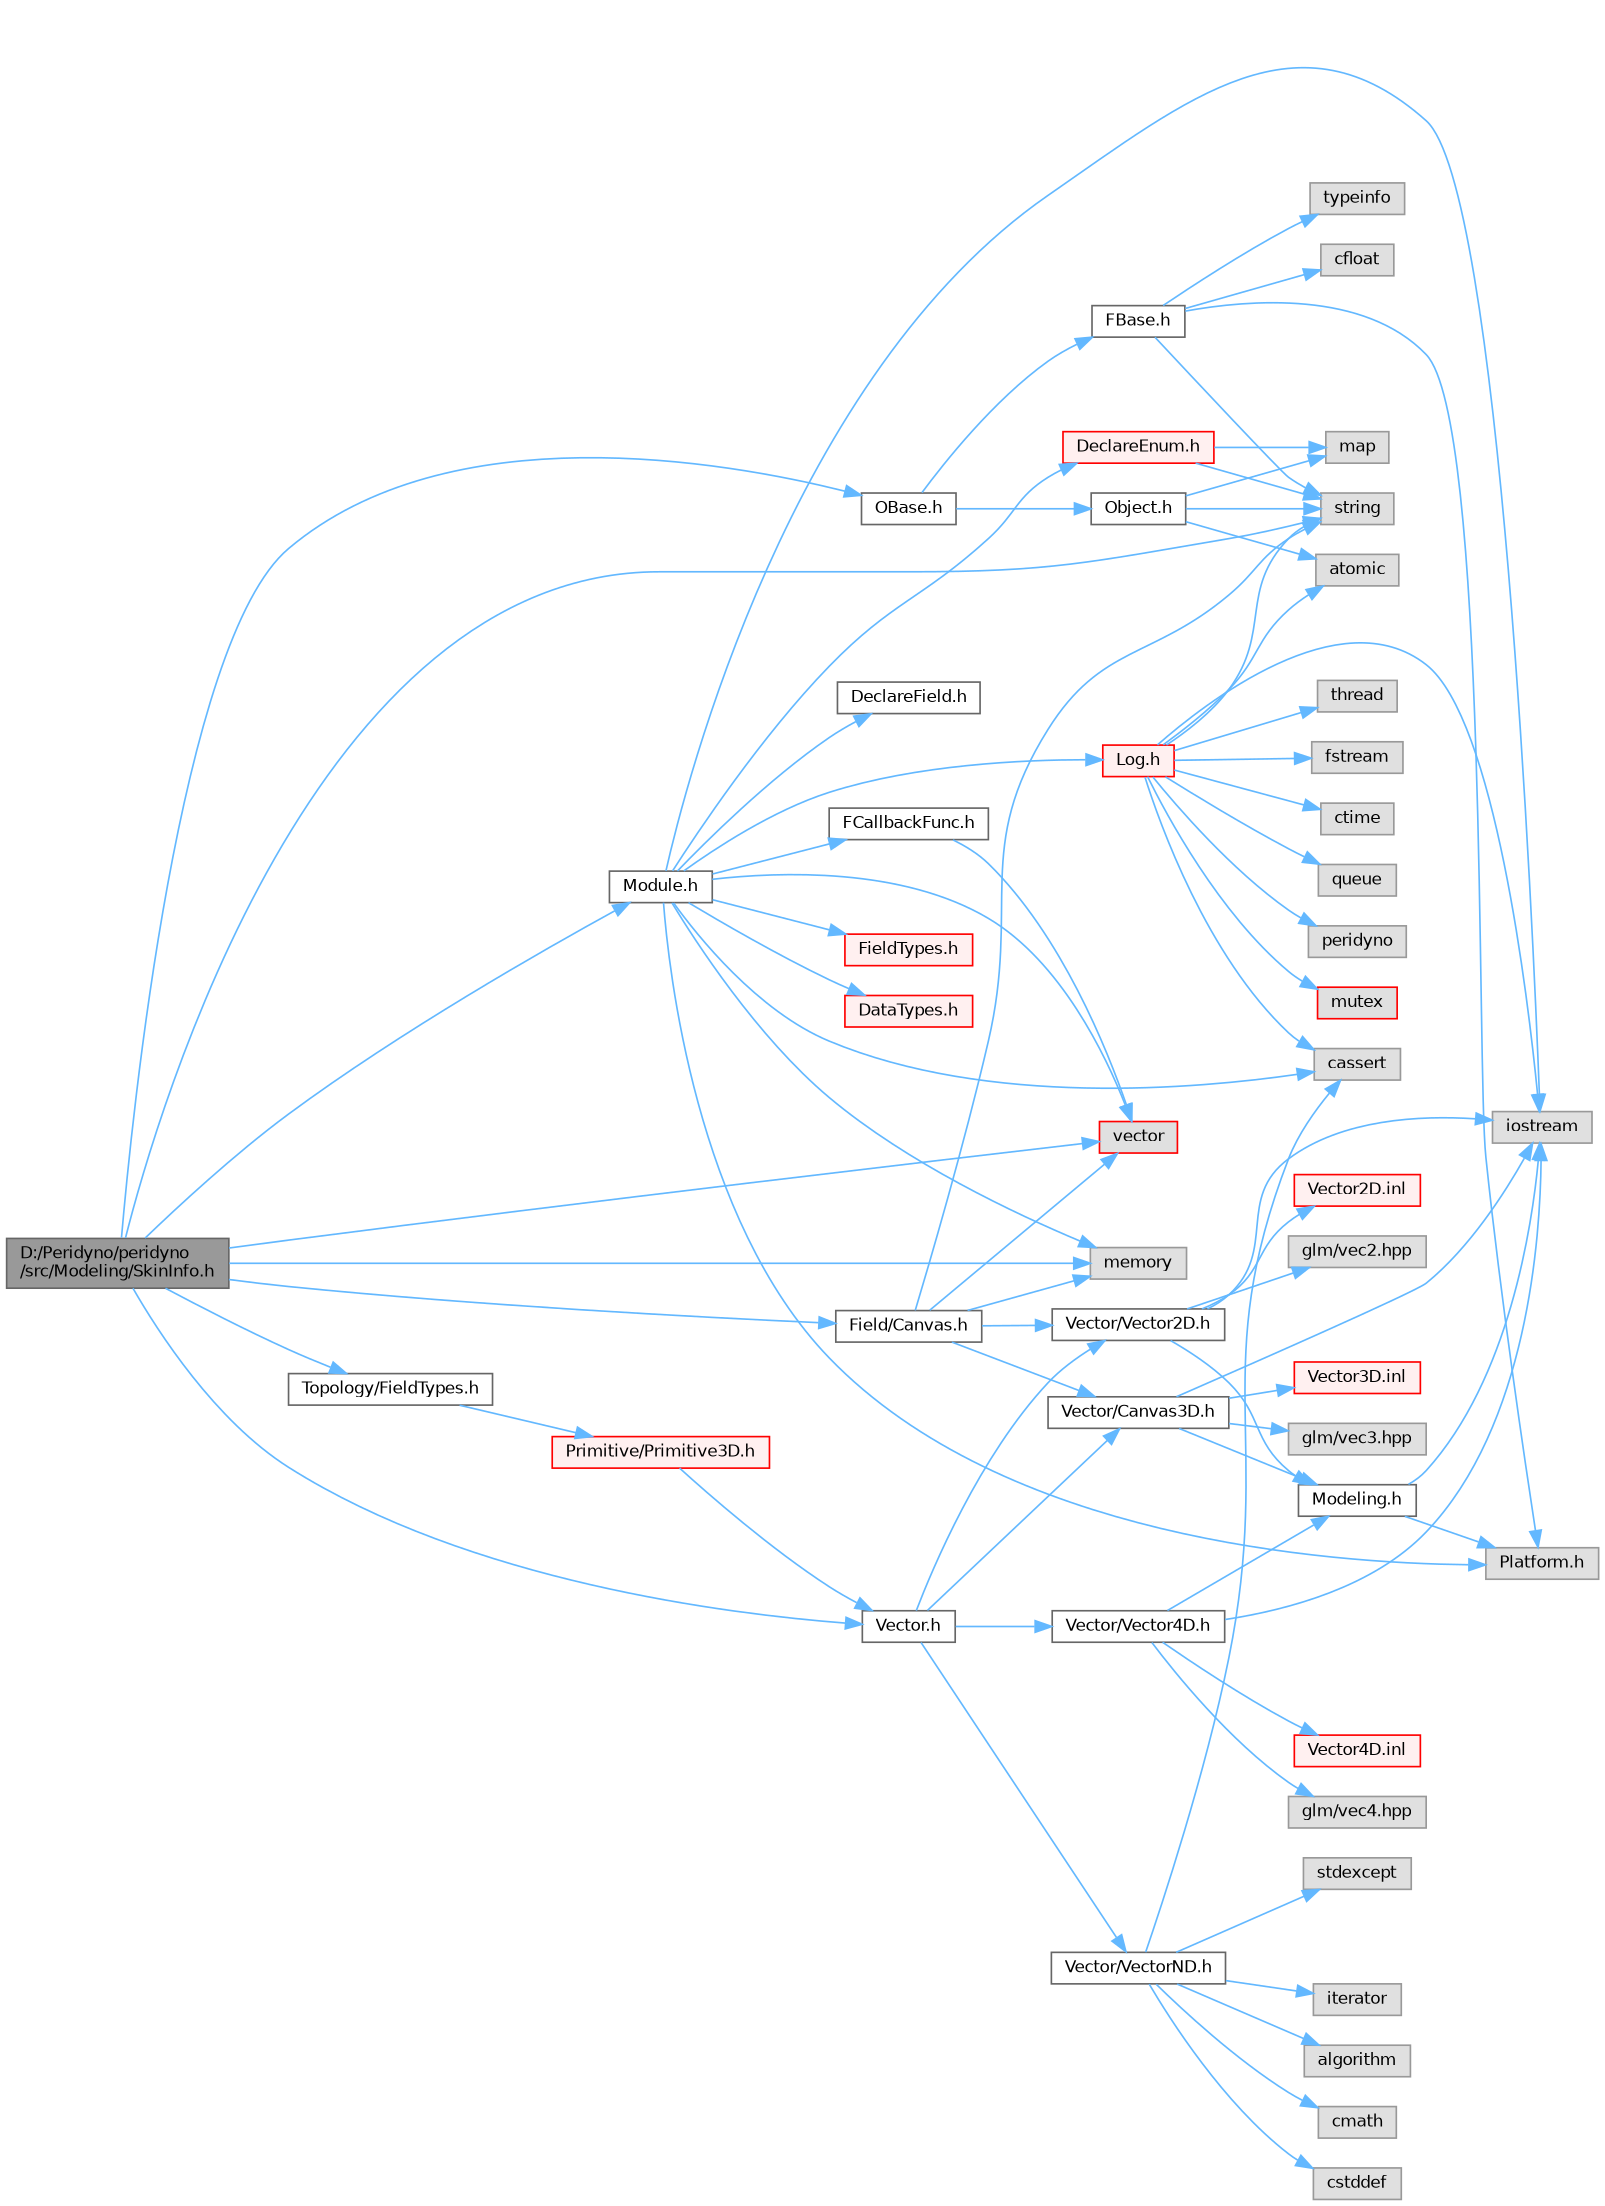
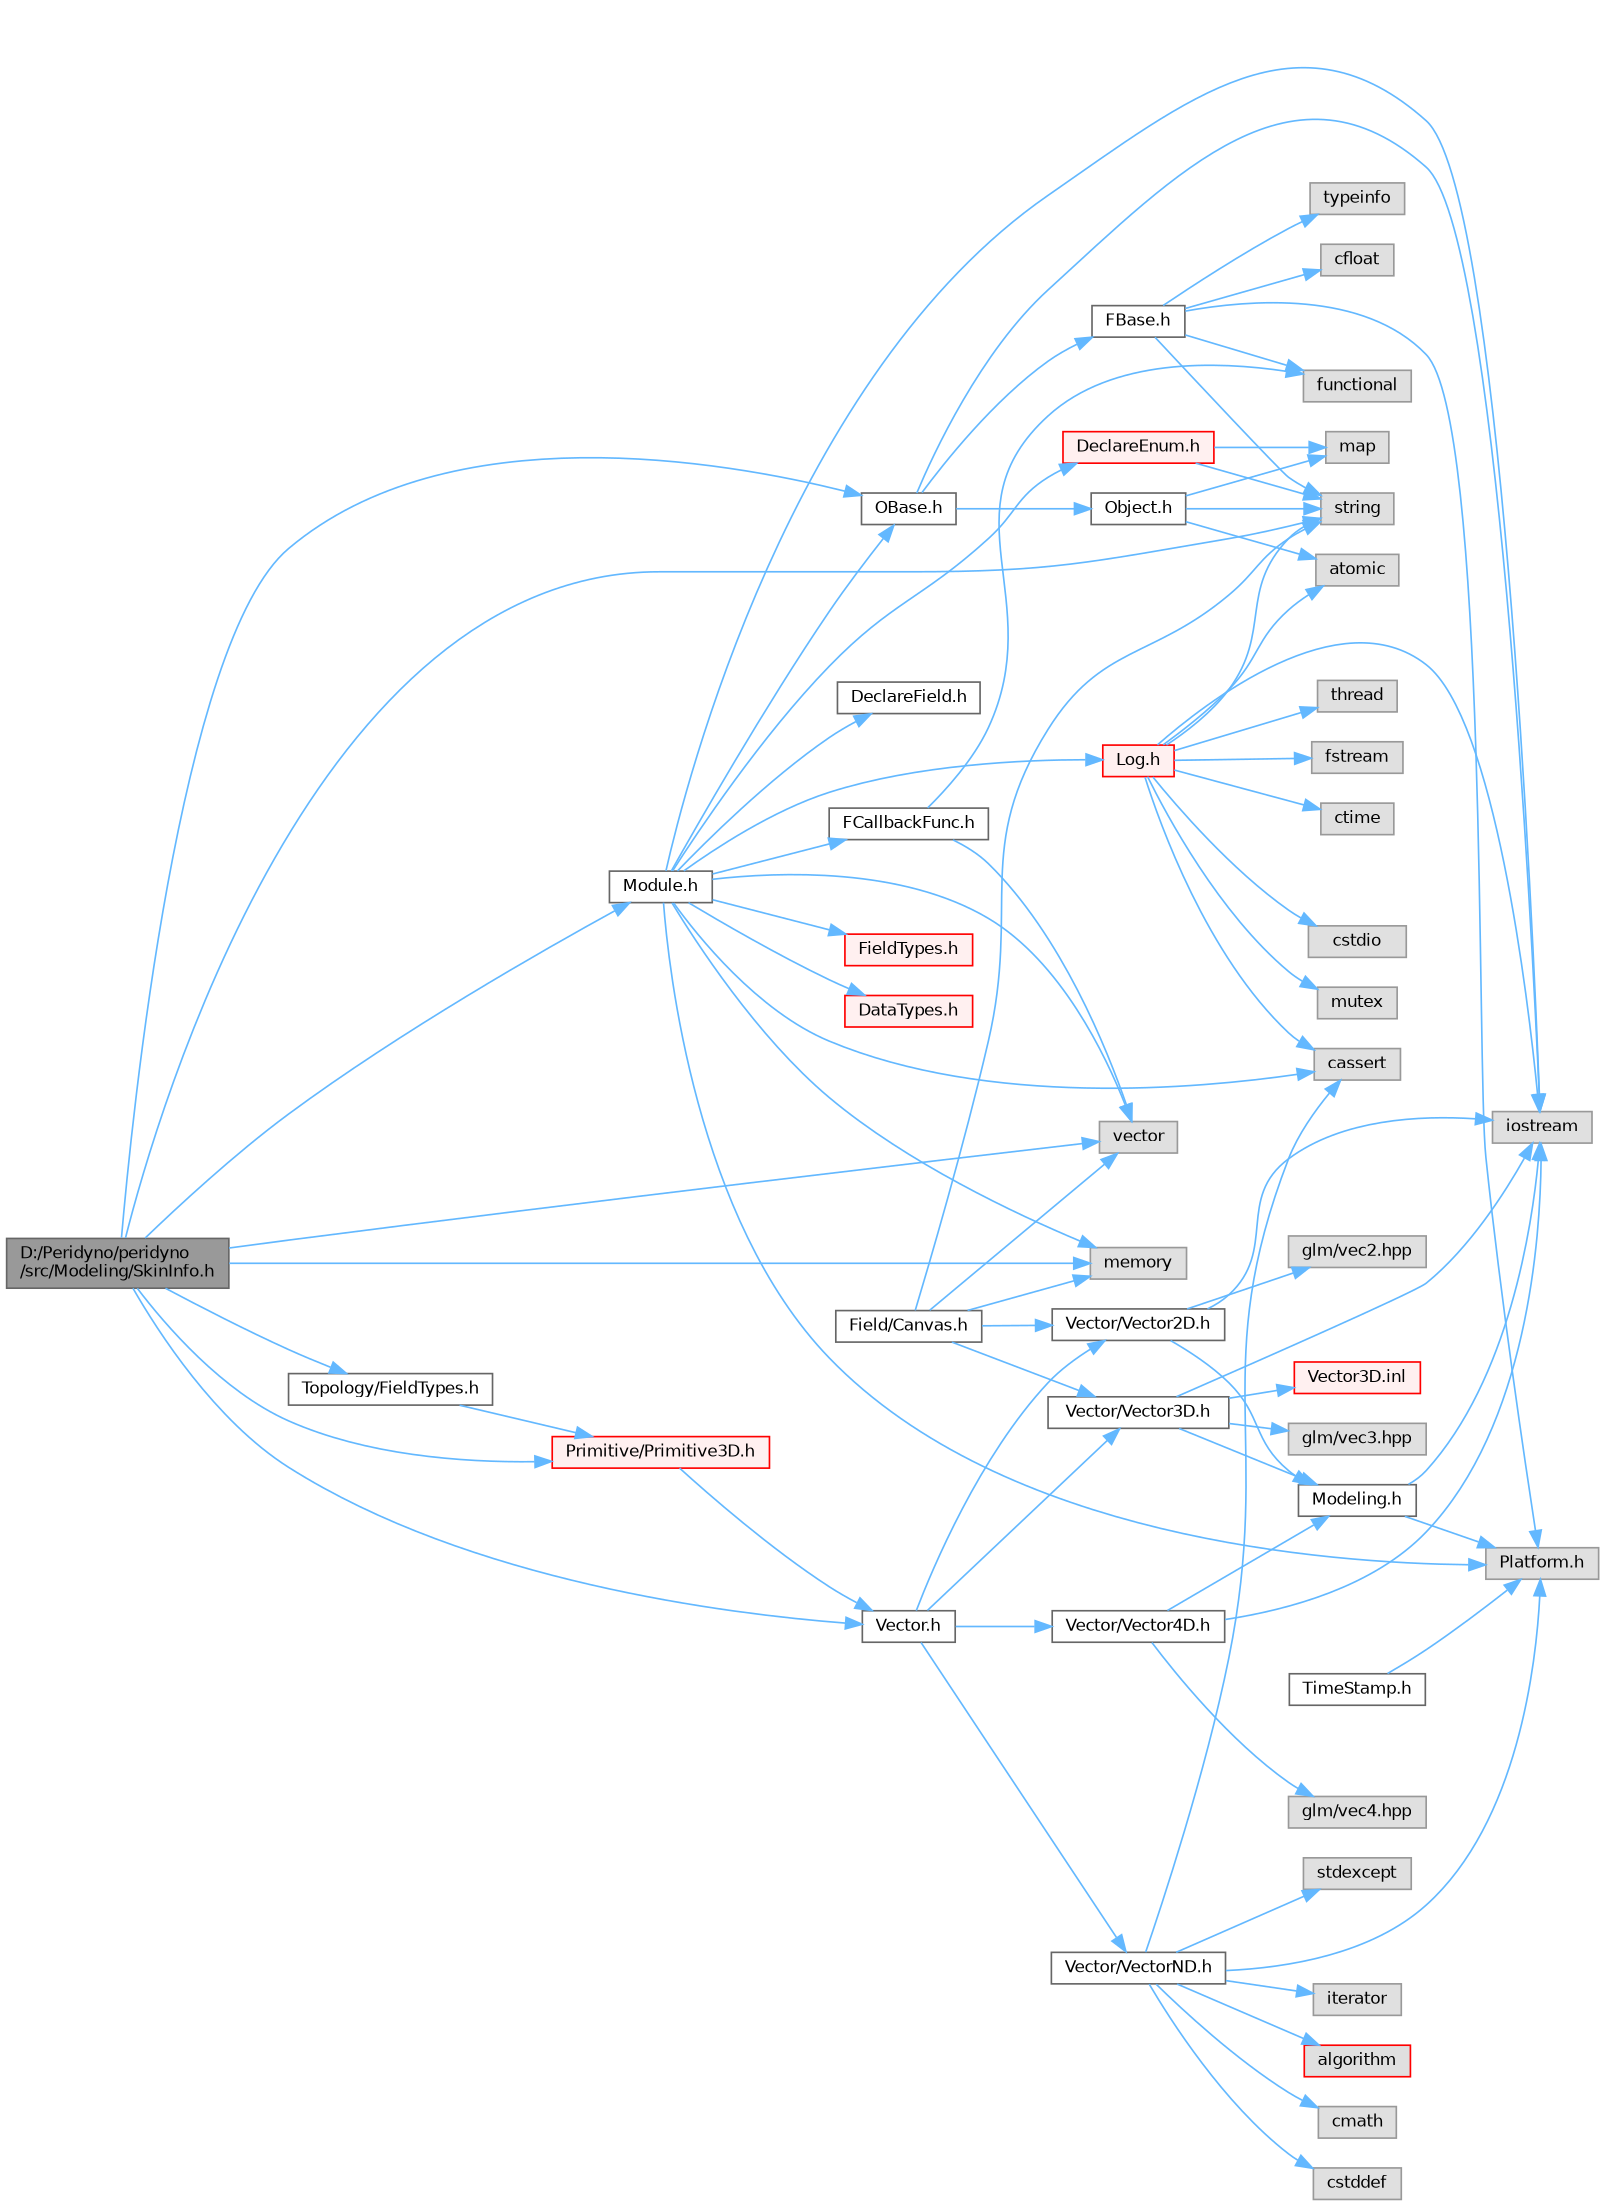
edge "OBase.h" -> "iostream": added
node "functional": added
edge "Module.h" -> "OBase.h": added
node "queue": removed
node "peridyno": label "peridyno" -> "cstdio"
node "mutex": color red -> grey60
node "vector": color red -> grey60
node "Vector2D.inl": removed
edge "D:/Peridyno/peridyno /src/Modeling/SkinInfo.h" -> "Field/Canvas.h": now "D:/Peridyno/peridyno /src/Modeling/SkinInfo.h" -> "Primitive/Primitive3D.h"
node "Vector/Canvas3D.h": label "Vector/Canvas3D.h" -> "Vector/Vector3D.h"
node "TimeStamp.h": added
node "Vector4D.inl": removed
edge "Vector/VectorND.h" -> "Platform.h": added
node "algorithm": color grey60 -> red
